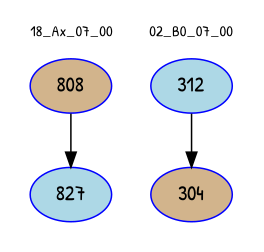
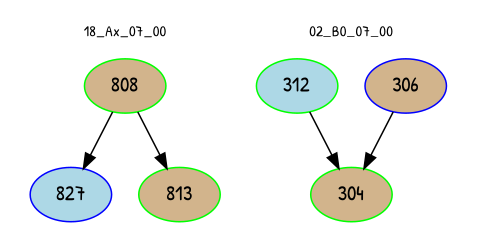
node "808": color blue -> green
node "312": color blue -> green
node "306": added
node "813": added
node "304": color blue -> green
